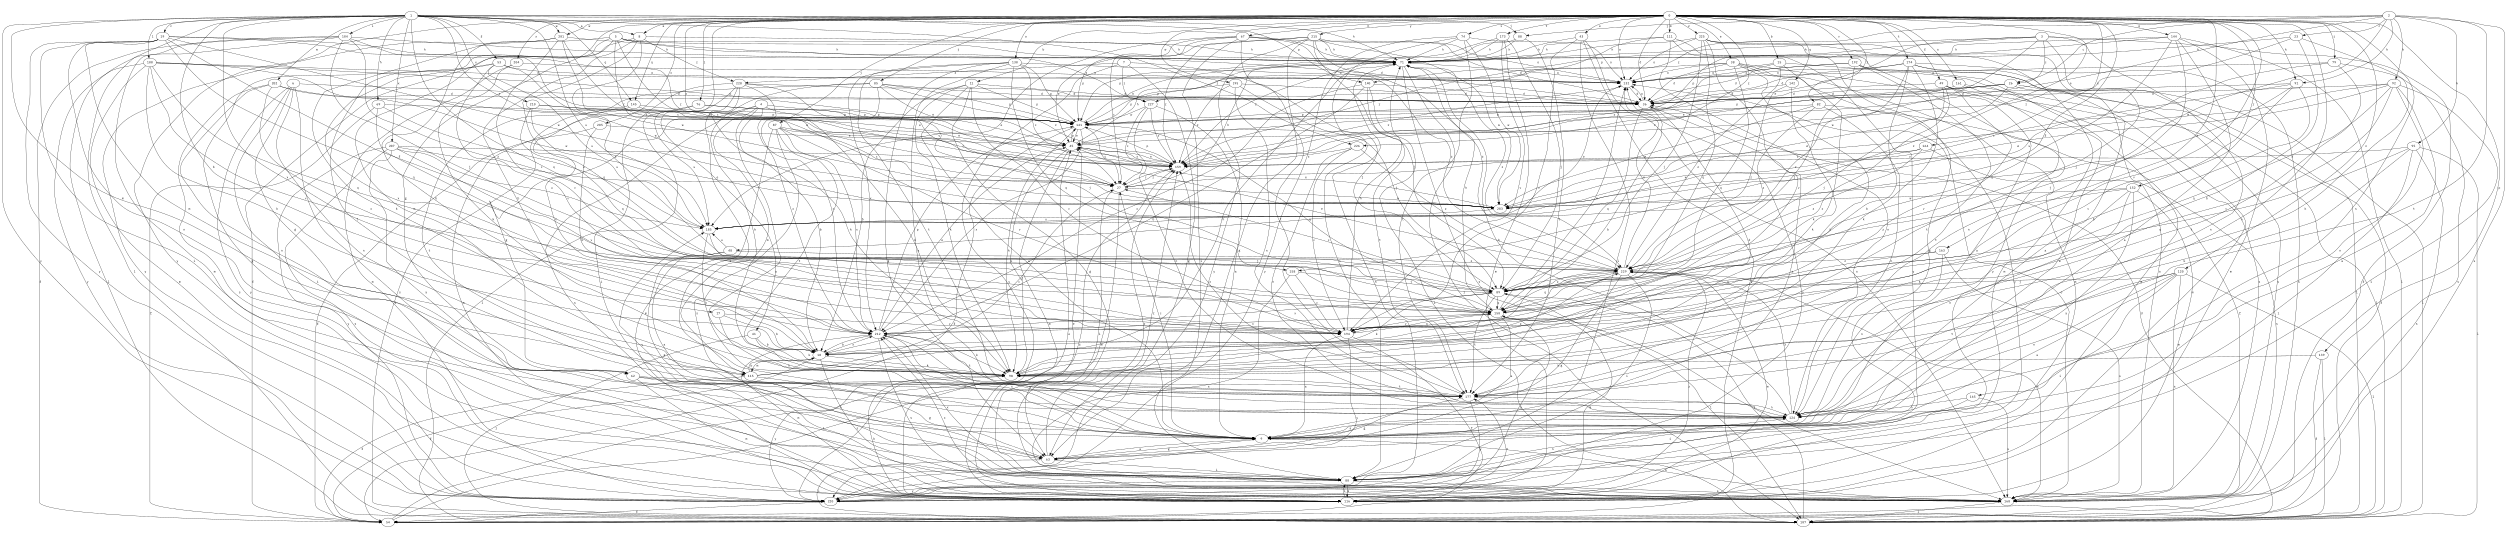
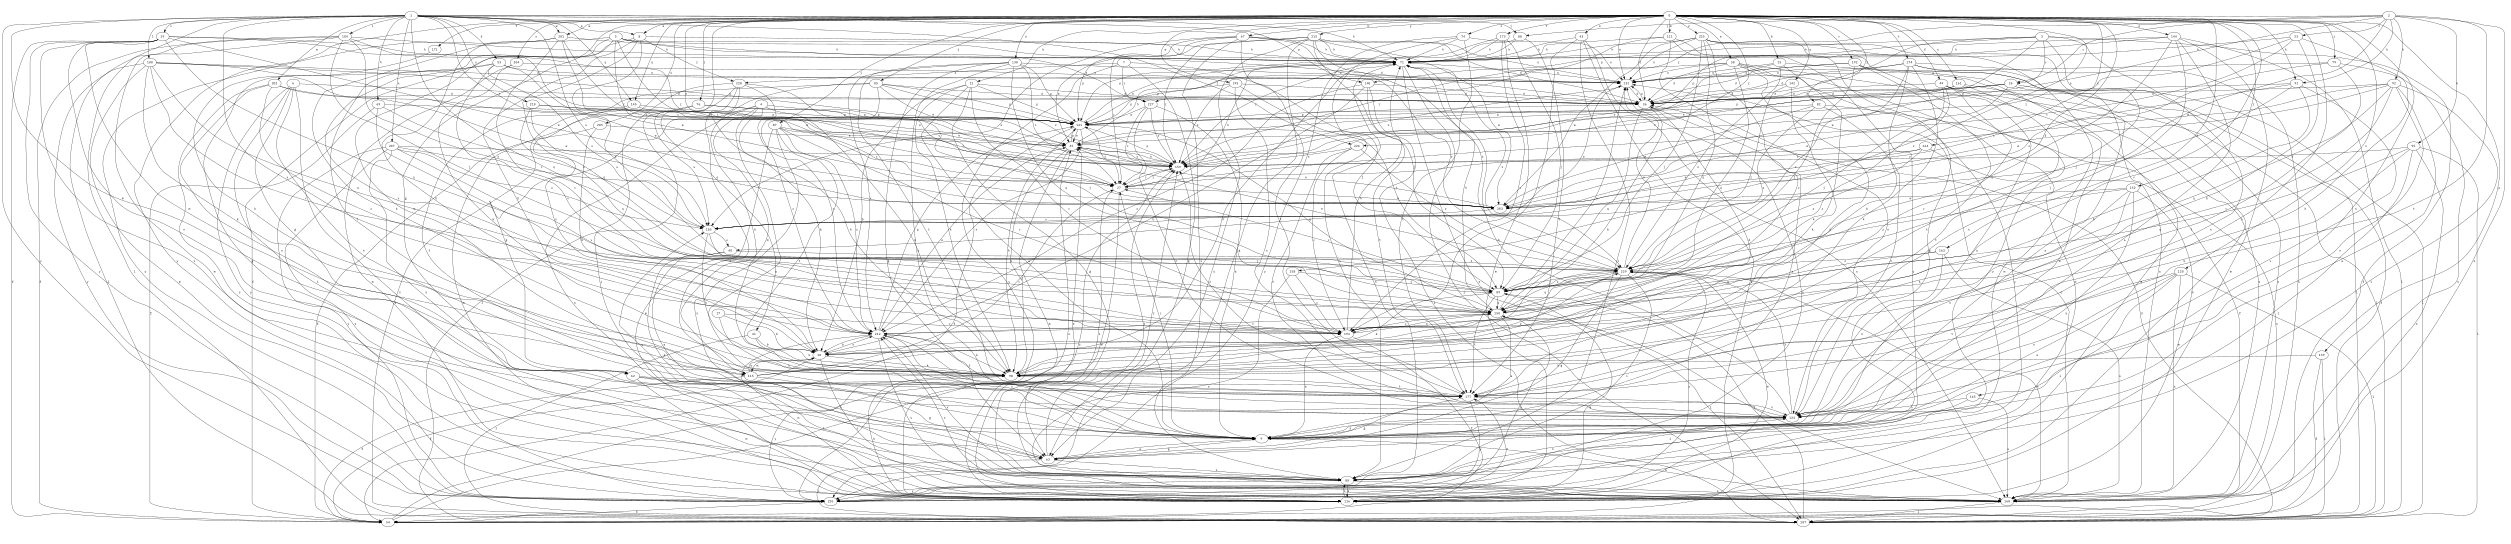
node "171": added
edge "228" -> "36": now "161" -> "36"
edge "74" -> "203": now "225" -> "203"
edge "23" -> "27": added, label "c"
edge "1" -> "17": removed, label "b"
edge "48" -> "185": reversed
edge "19" -> "158": now "19" -> "54"
edge "91" -> "194": now "91" -> "9"
edge "100" -> "18": now "100" -> "98"
edge "120" -> "89": removed, label "j"
edge "89" -> "212": removed, label "x"
edge "194" -> "220": removed, label "y"
